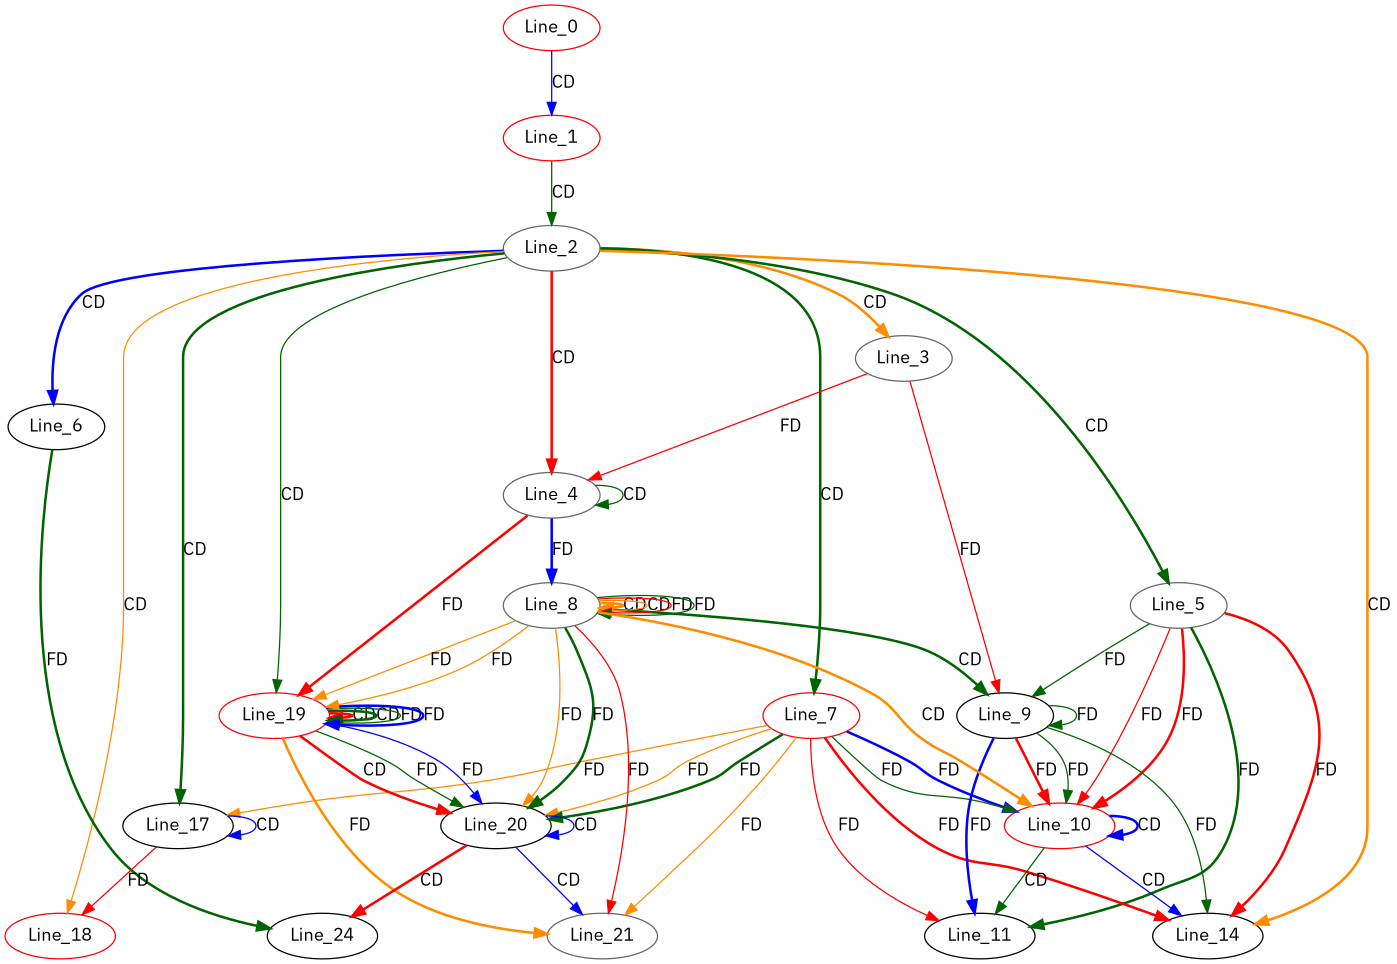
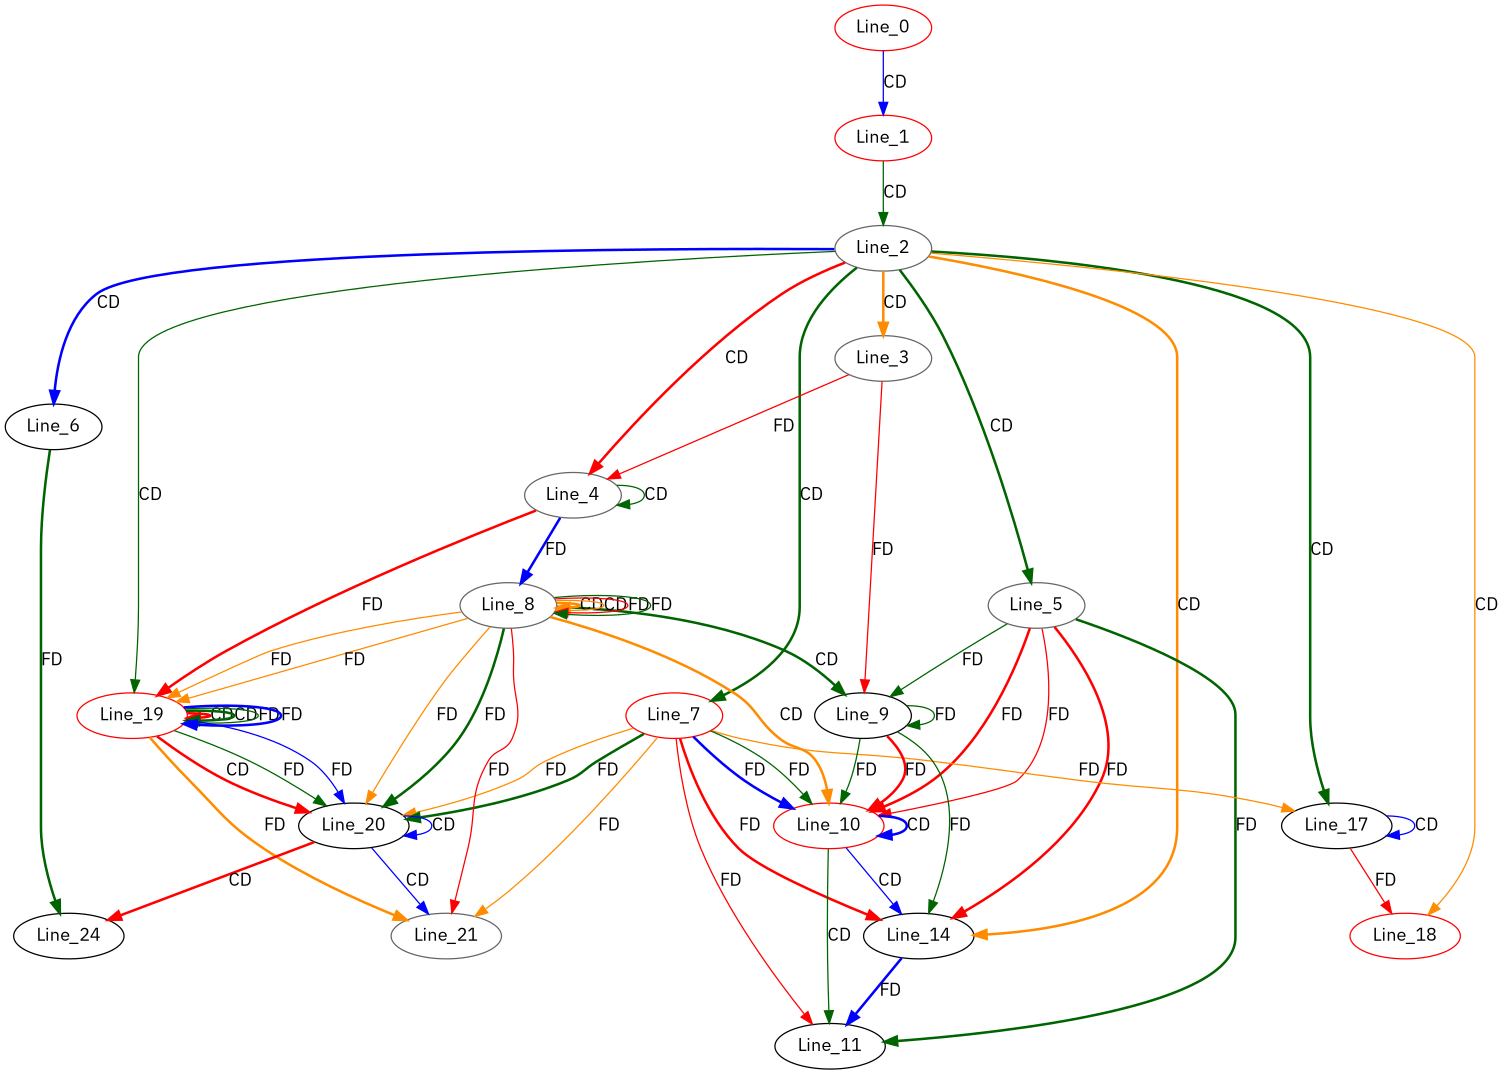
edge "Line_9" -> "Line_11": now "Line_14" -> "Line_11"
